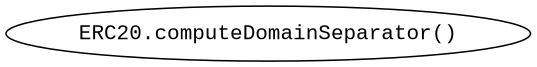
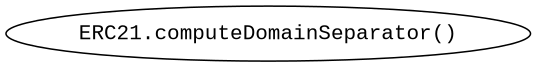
node "ERC20.computeDomainSeparator()": label "ERC20.computeDomainSeparator()" -> "ERC21.computeDomainSeparator()"
